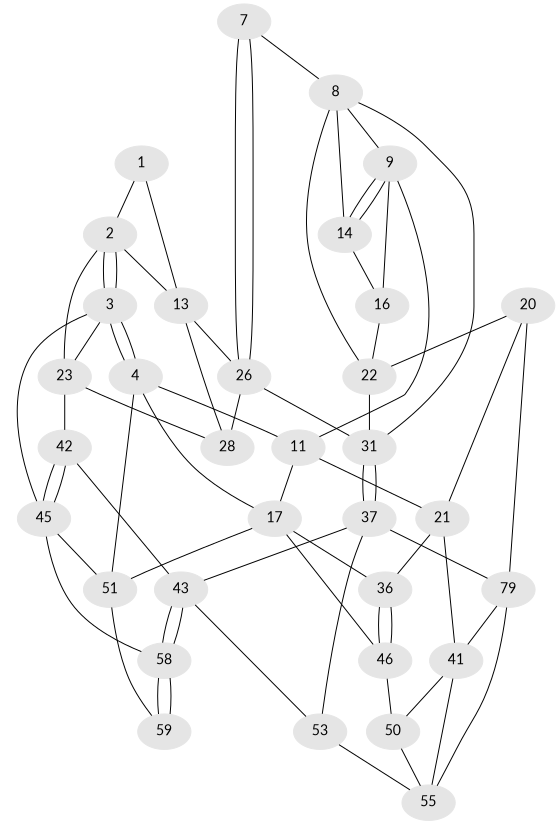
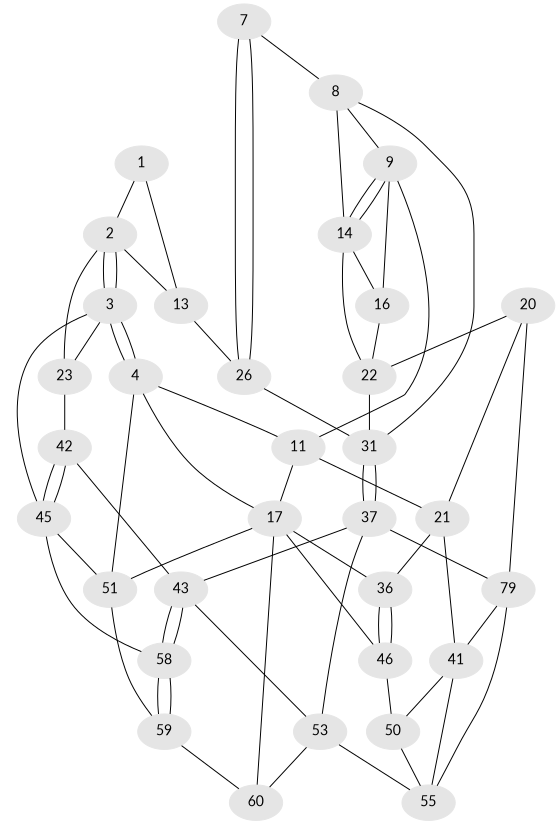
edge "8" -- "22": now "14" -- "22"
node "28": removed
node "60": added
